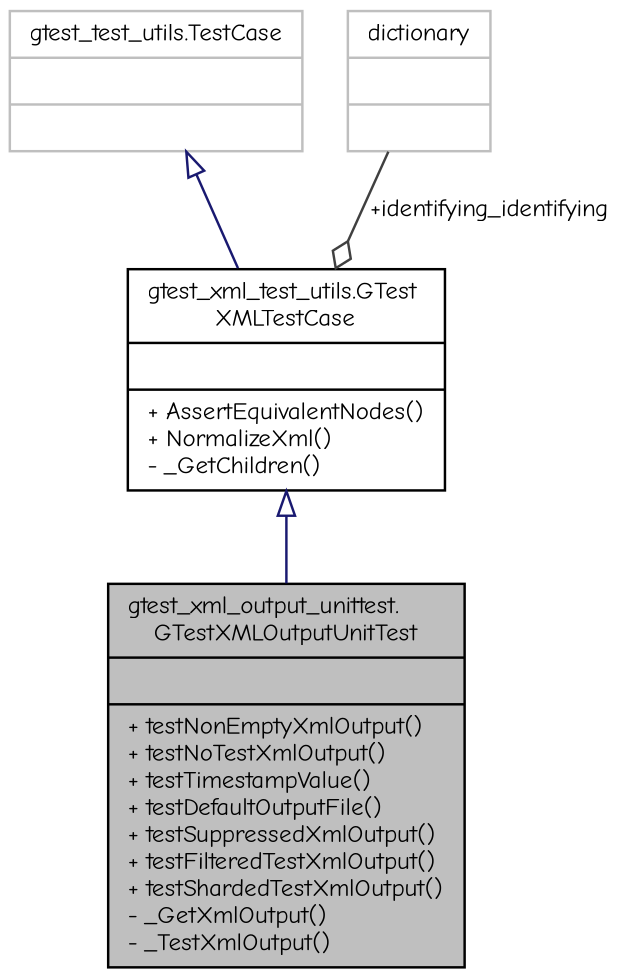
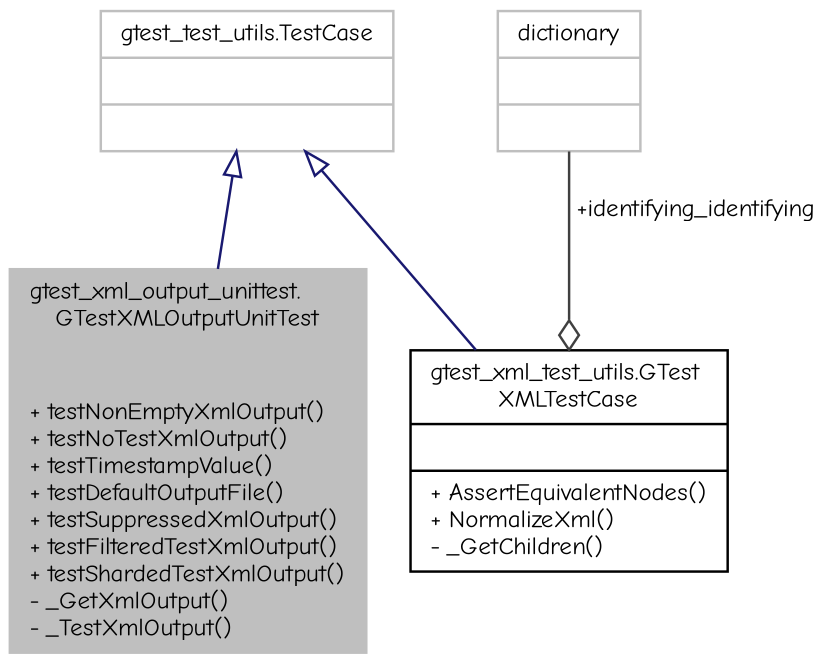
edge "gtest_xml_output_unittest." -> "gtest_xml_test_utils.GTest": now "gtest_xml_output_unittest." -> "gtest_test_utils.TestCase"
node "gtest_xml_output_unittest.": color black -> grey75
